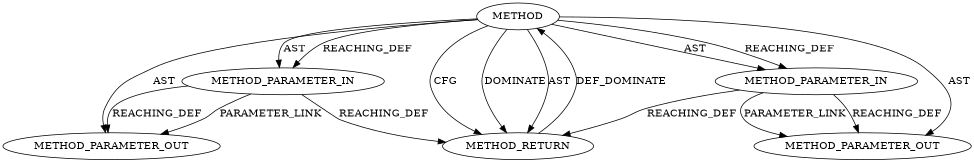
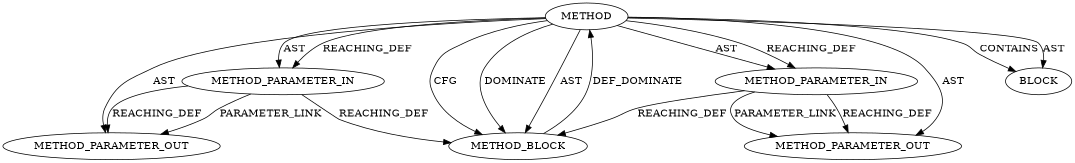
node "BLOCK": added
node "METHOD_RETURN": label "METHOD_RETURN" -> "METHOD_BLOCK"
